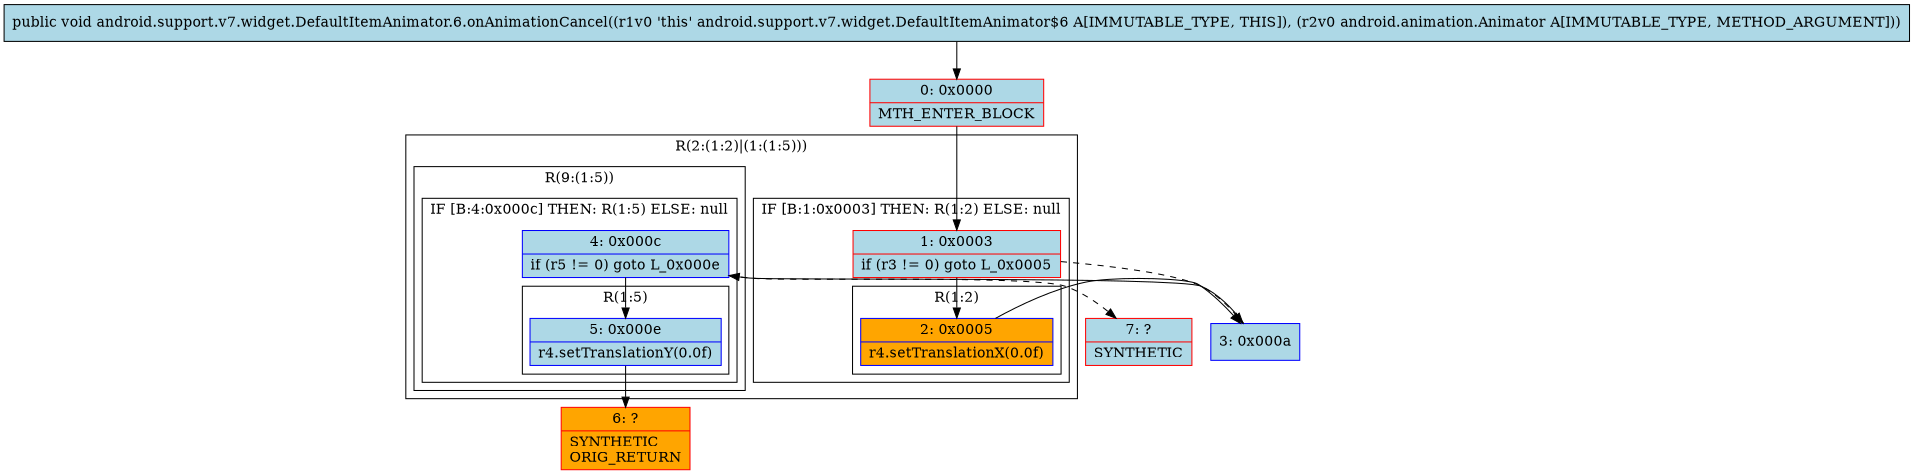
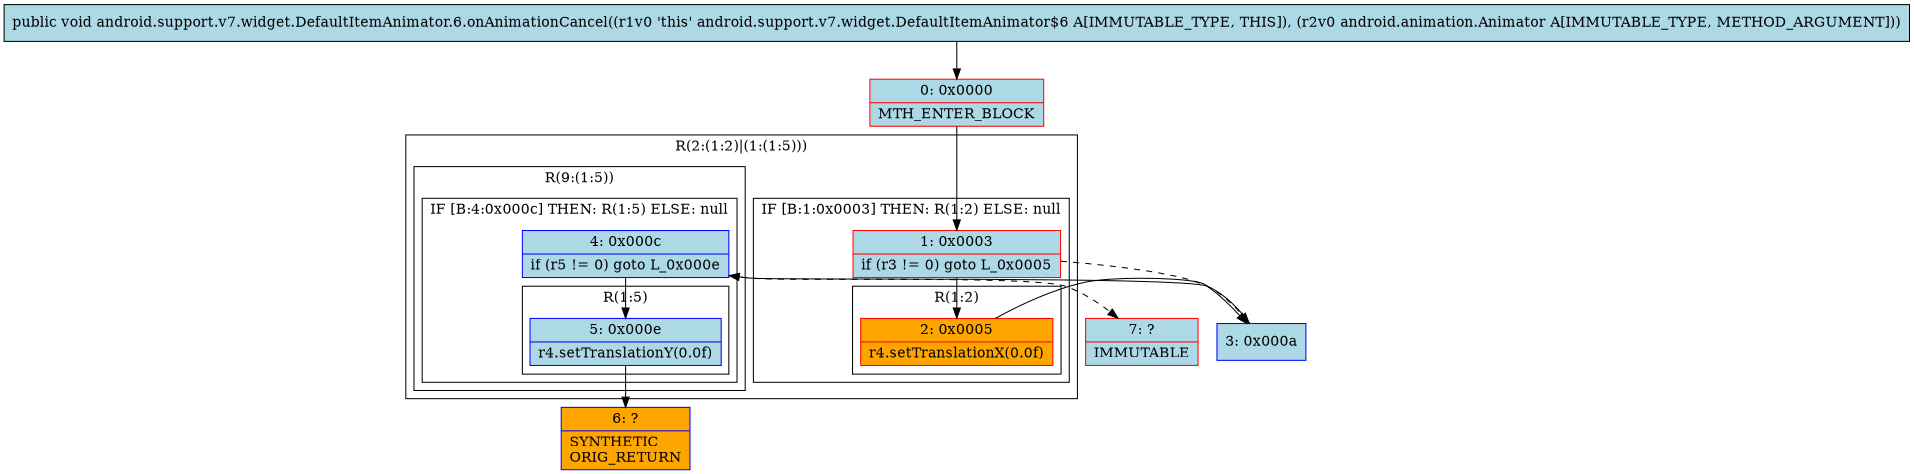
node "2: 0x0005": color blue -> red
node "7: ?": text "SYNTHETIC" -> "IMMUTABLE"
node "6: ?": color red -> blue
